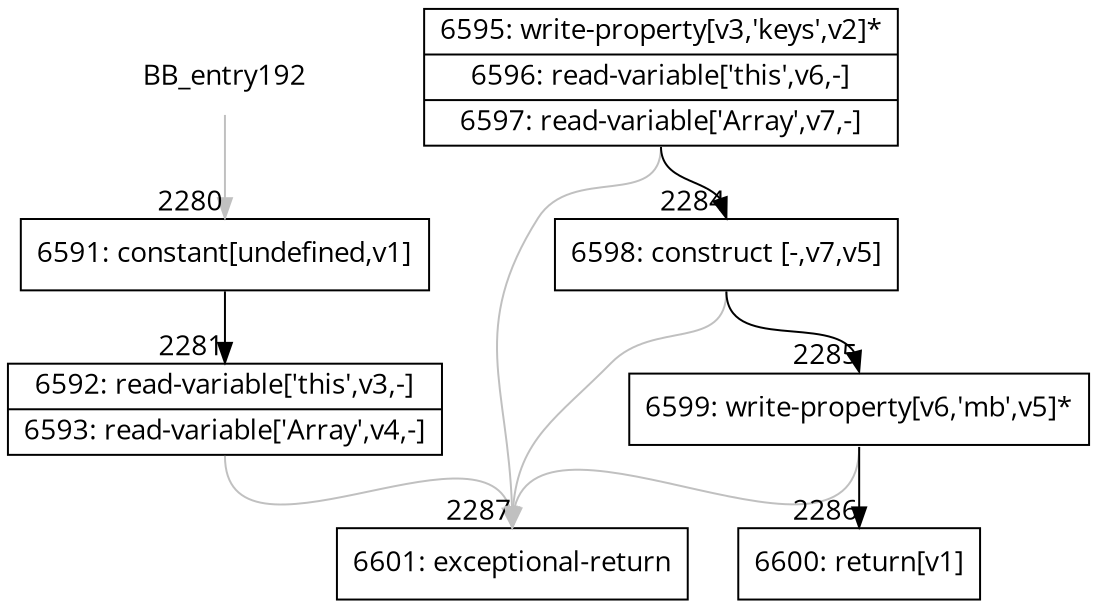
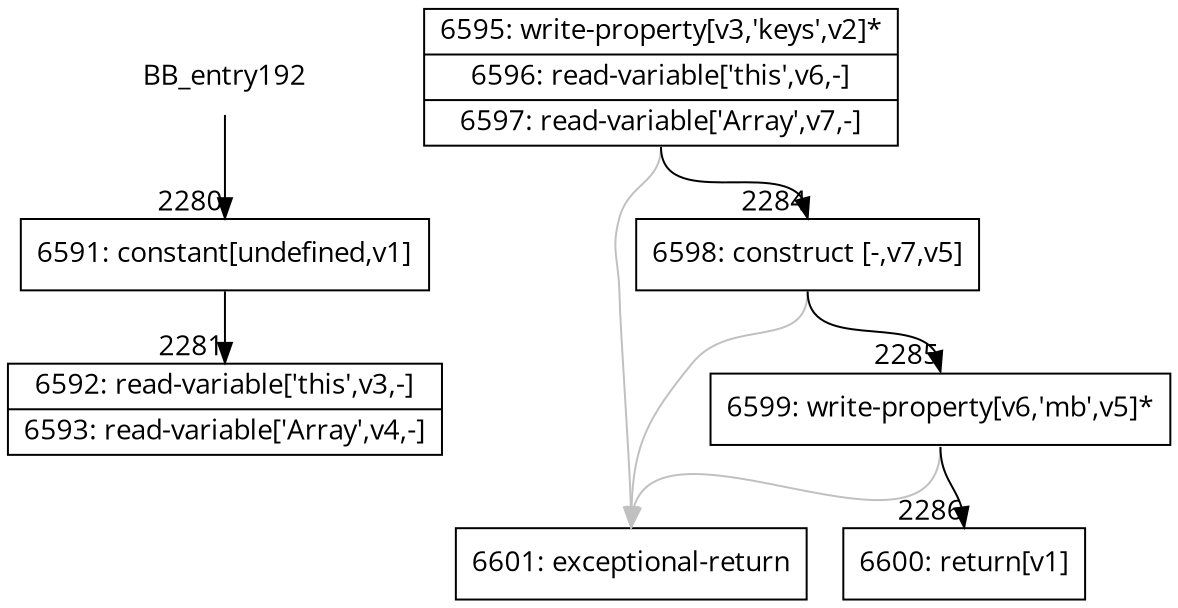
edge "BB_entry192" -> "6591: constant[undefined,v1]": color gray -> black
edge "6592: read-variable['this',v3,-]" -> "6601: exceptional-return": removed
